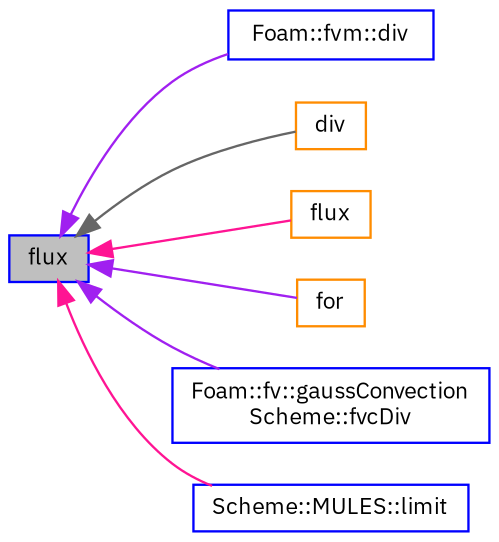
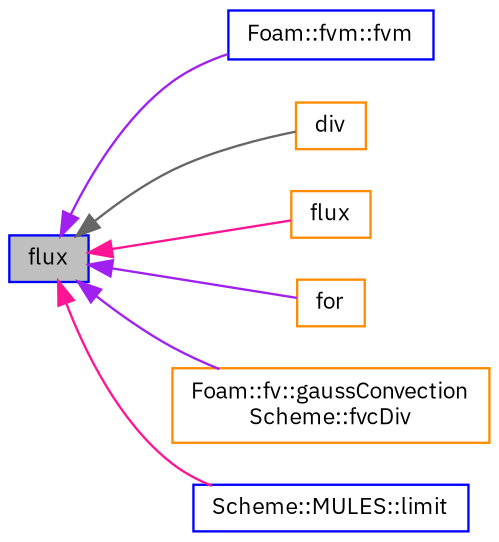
node "Foam::fvm::div": label "Foam::fvm::div" -> "Foam::fvm::fvm"
node "Foam::fv::gaussConvection Scheme::fvcDiv": color blue -> darkorange
